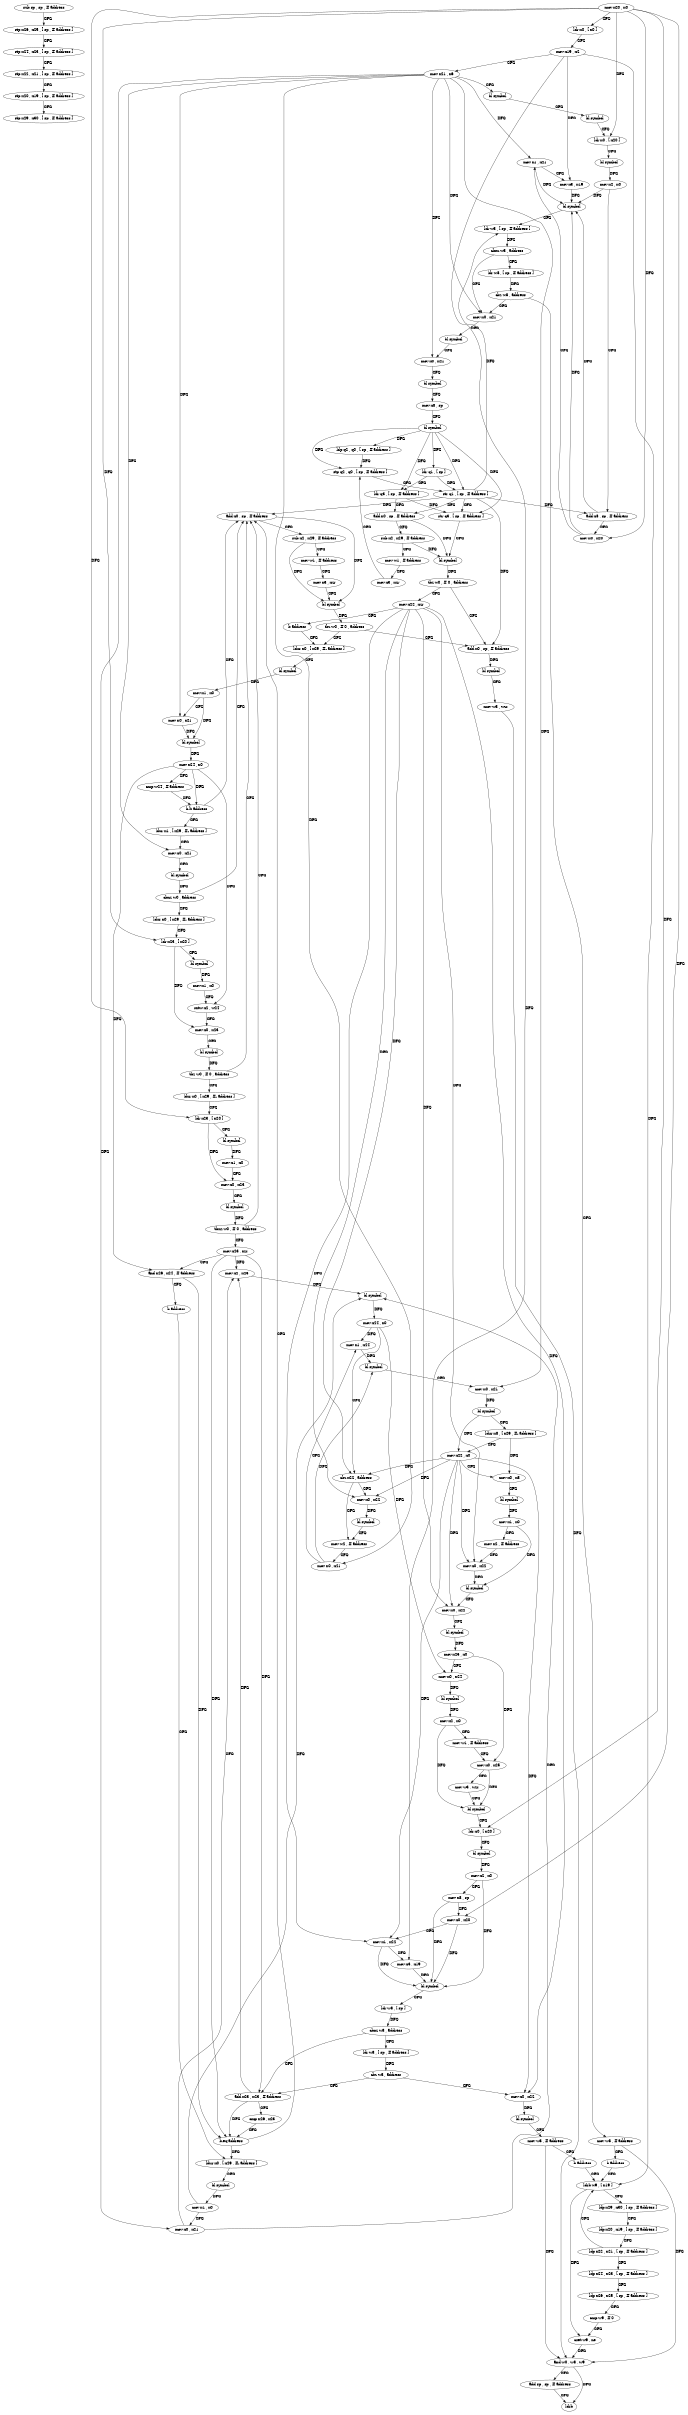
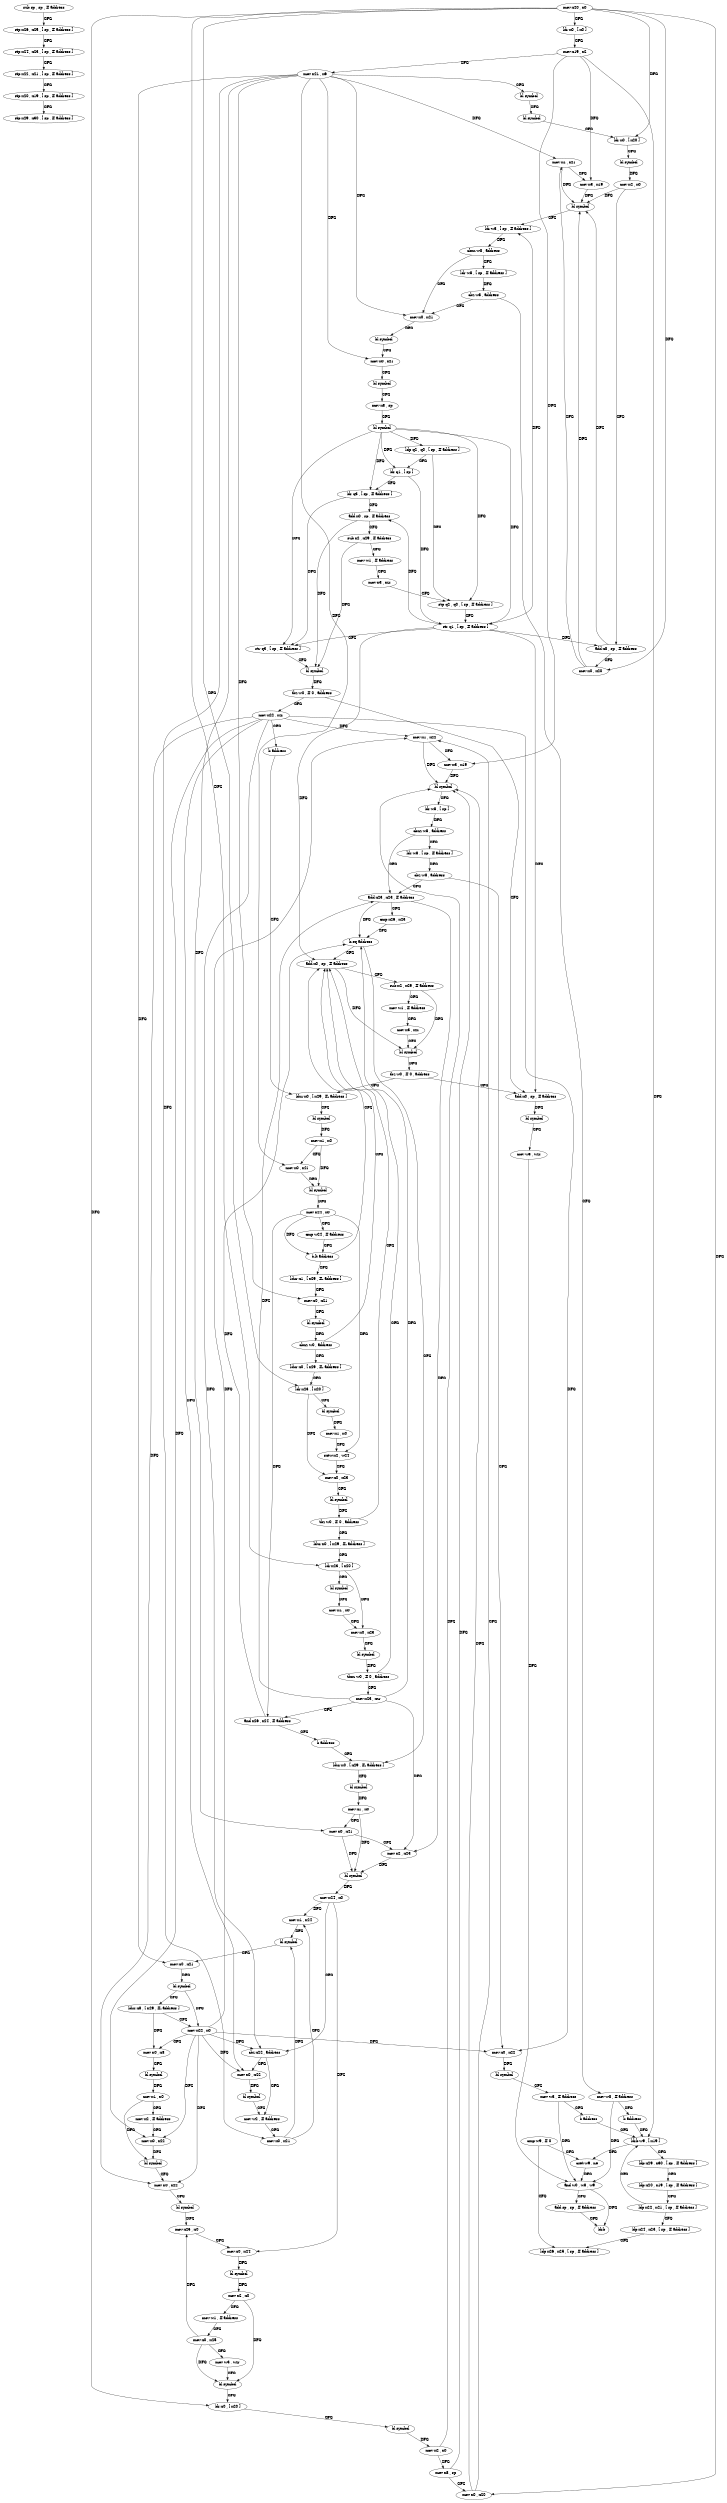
edge "ldp q2 , q0 , [ sp , # address ]" -> "ldr q1 , [ sp ]": added, label "CFG"
edge "mov x25 , x0" -> "mov x0 , x25": reversed
edge "ldp x26 , x25 , [ sp , # address ]" -> "cmp w9 , # 0": reversed
